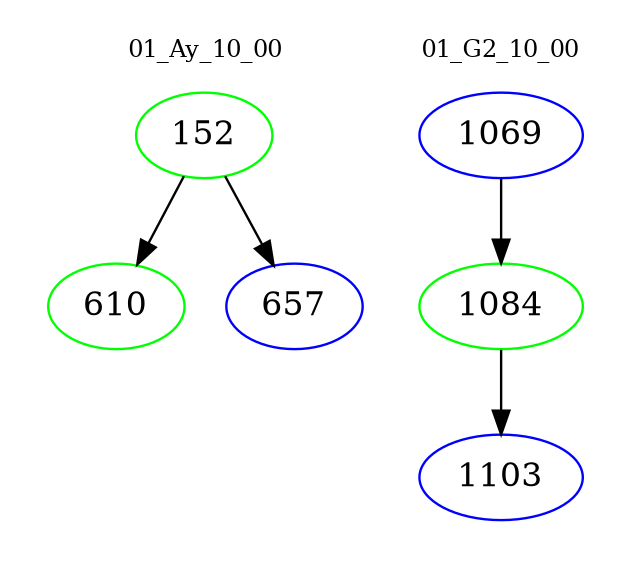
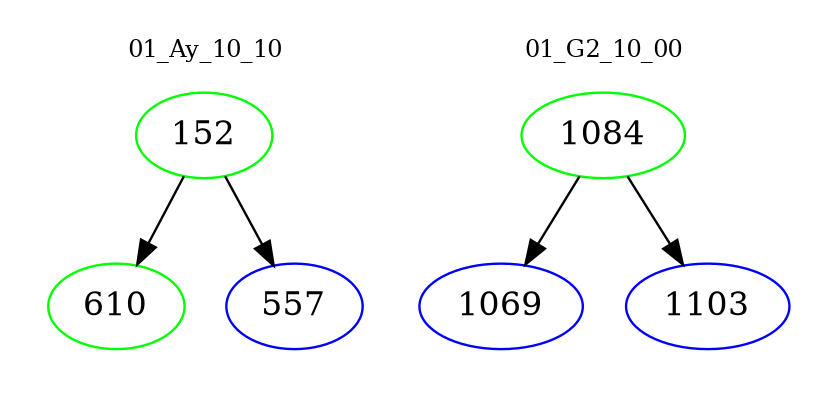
cluster "01_Ay_10_00": label "01_Ay_10_00" -> "01_Ay_10_10"
edge "1069" -> "1084": reversed
node "657": label "657" -> "557"
